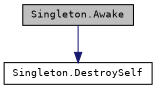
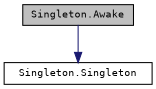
node "Singleton.DestroySelf": label "Singleton.DestroySelf" -> "Singleton.Singleton"
